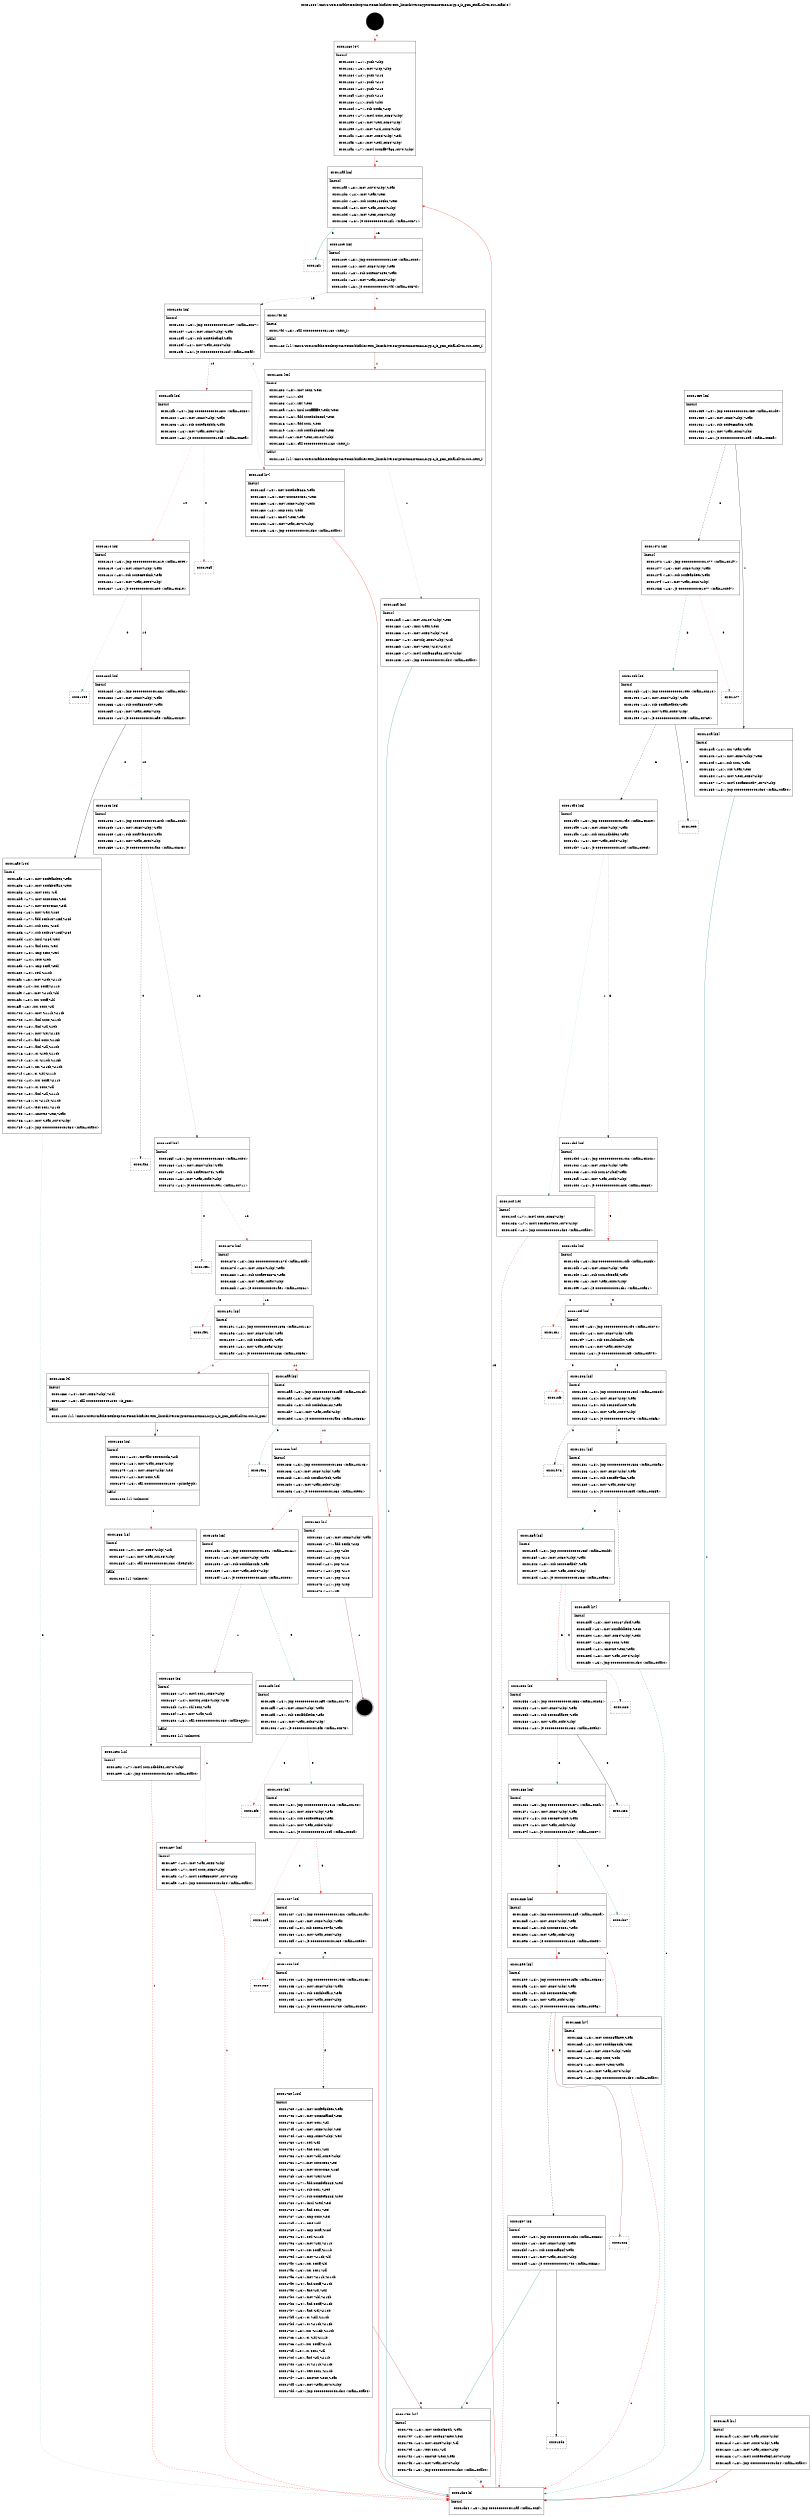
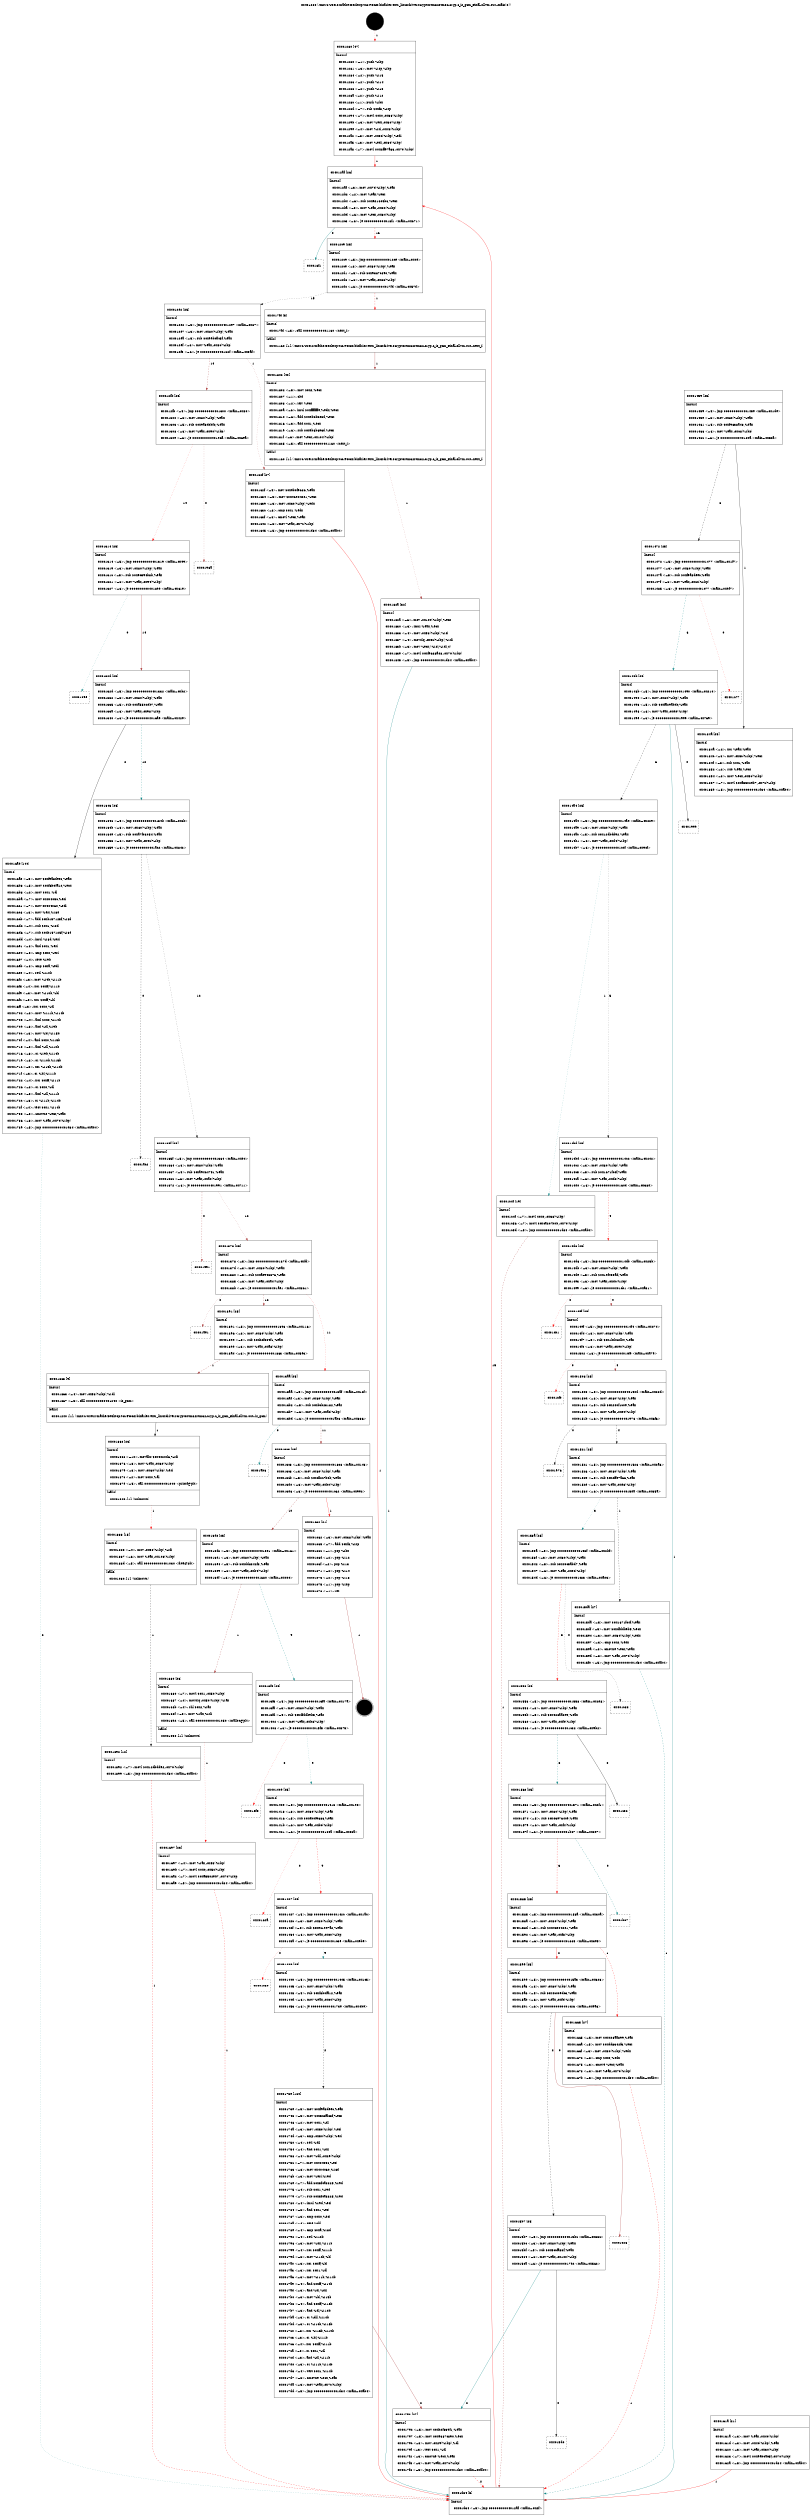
edge "0x401391 [25]" -> "0x4013aa [25]": now "0x401378 [25]" -> "0x4013aa [25]"
edge "0x40184a [25]" -> "0x401d34 [5]": now "0x40148b [25]" -> "0x401d34 [5]"
